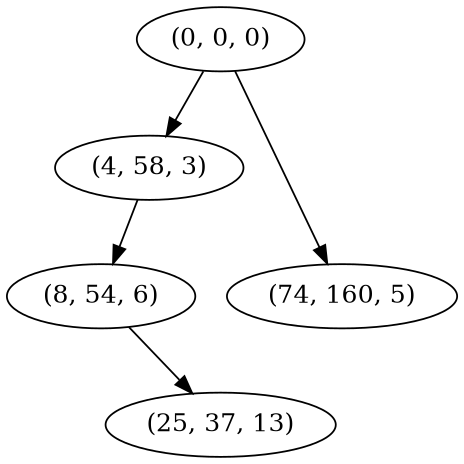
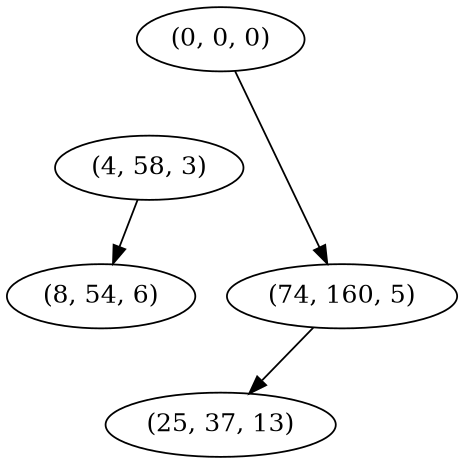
edge "(0, 0, 0)" -> "(4, 58, 3)": removed
edge "(8, 54, 6)" -> "(25, 37, 13)": now "(74, 160, 5)" -> "(25, 37, 13)"
